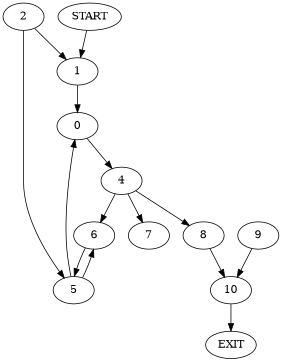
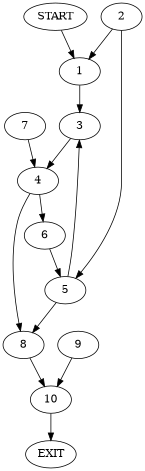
node "0": label "0" -> "3"
edge "4" -> "7": reversed
edge "5" -> "6": now "5" -> "8"
